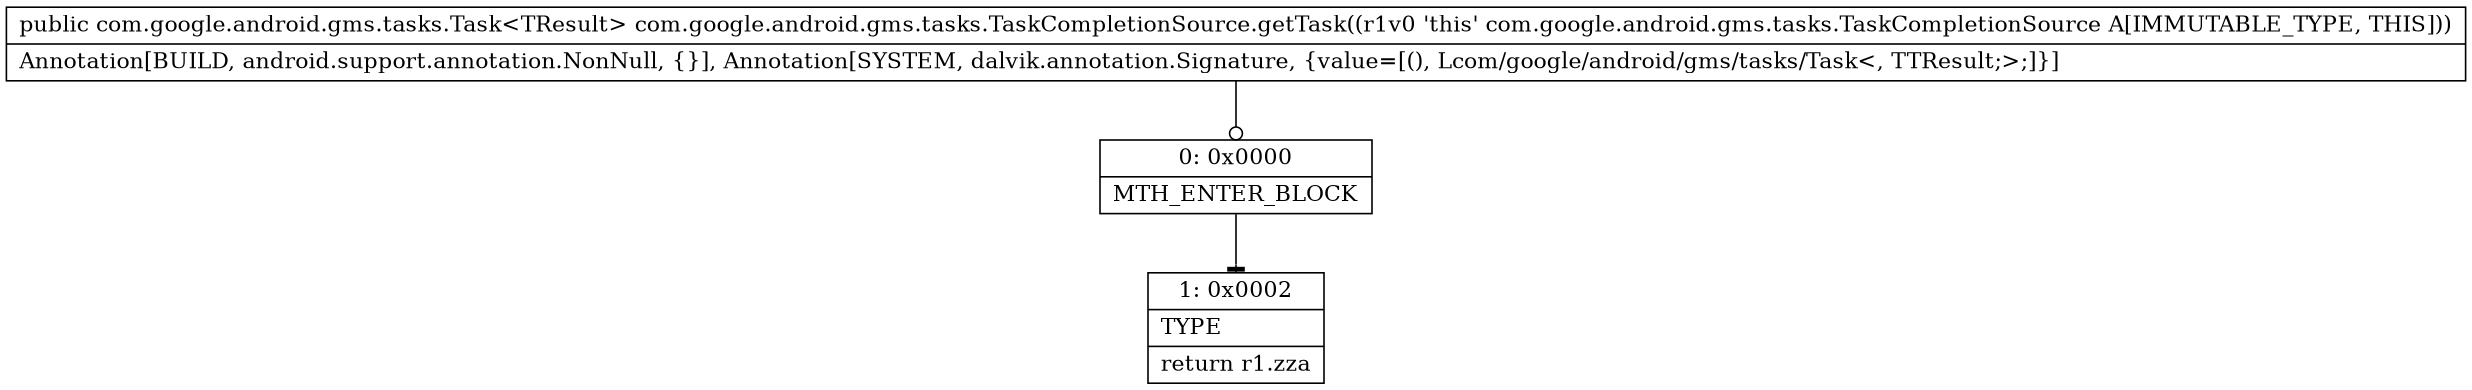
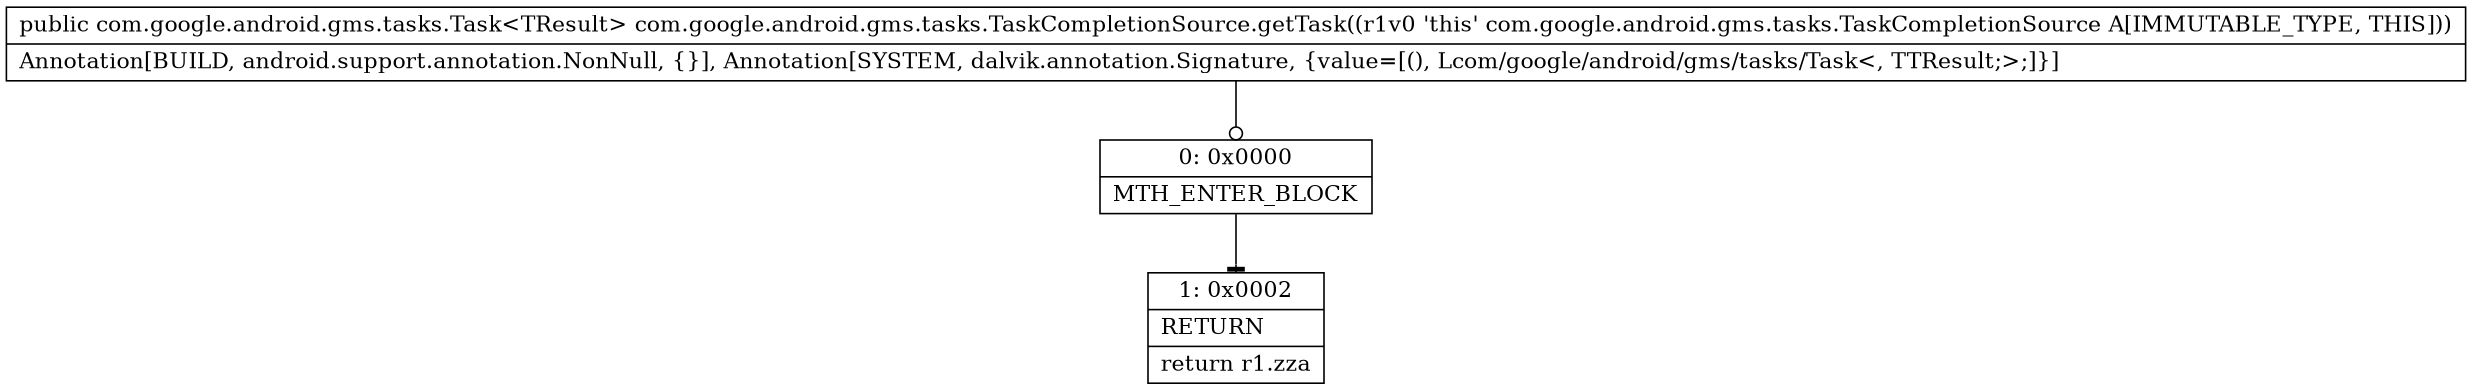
node "1: 0x0002": text "TYPE" -> "RETURN"
